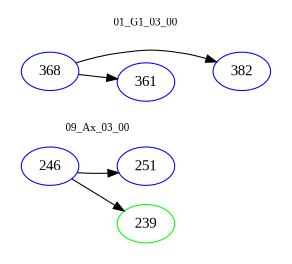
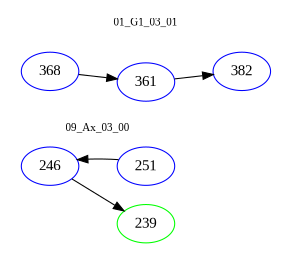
cluster "01_G1_03_00": label "01_G1_03_00" -> "01_G1_03_01"
edge "368" -> "382": now "361" -> "382"
edge "246" -> "251": reversed
